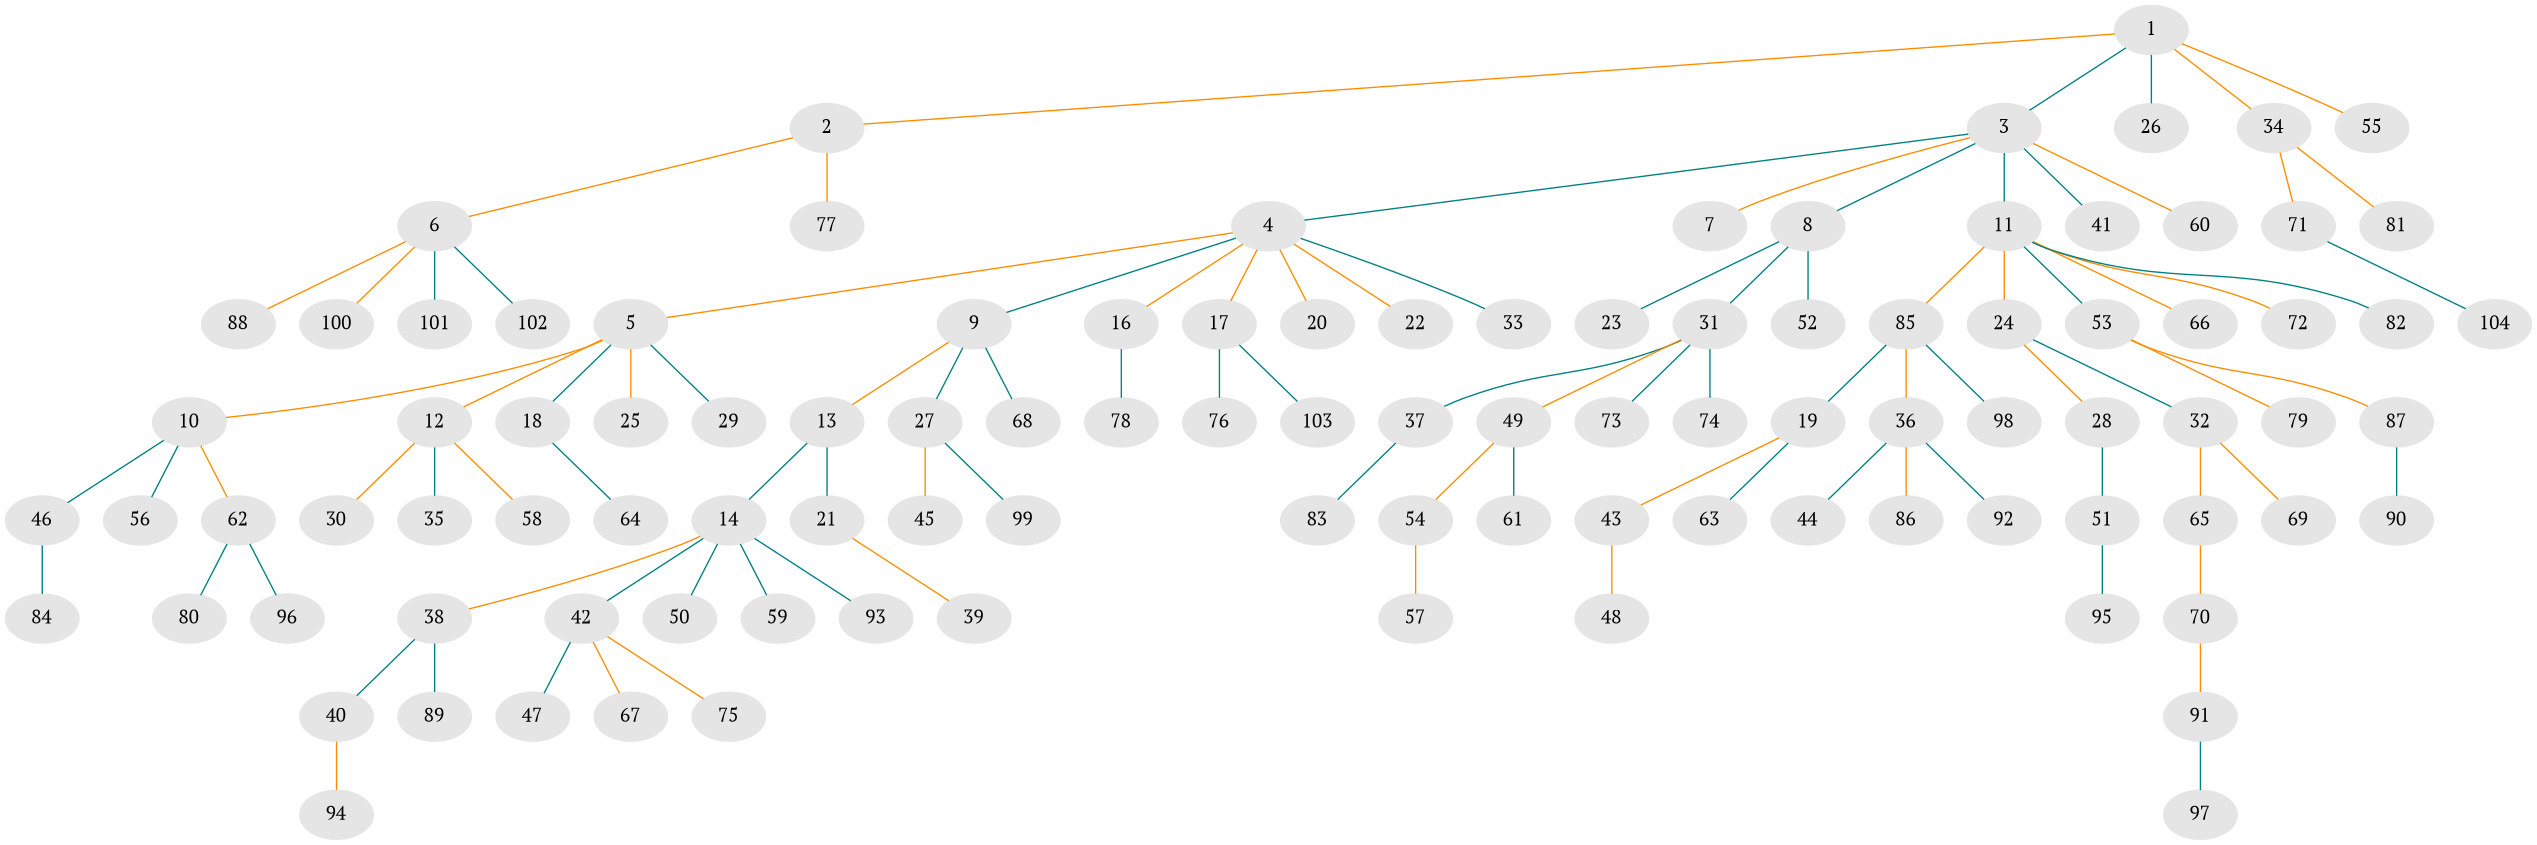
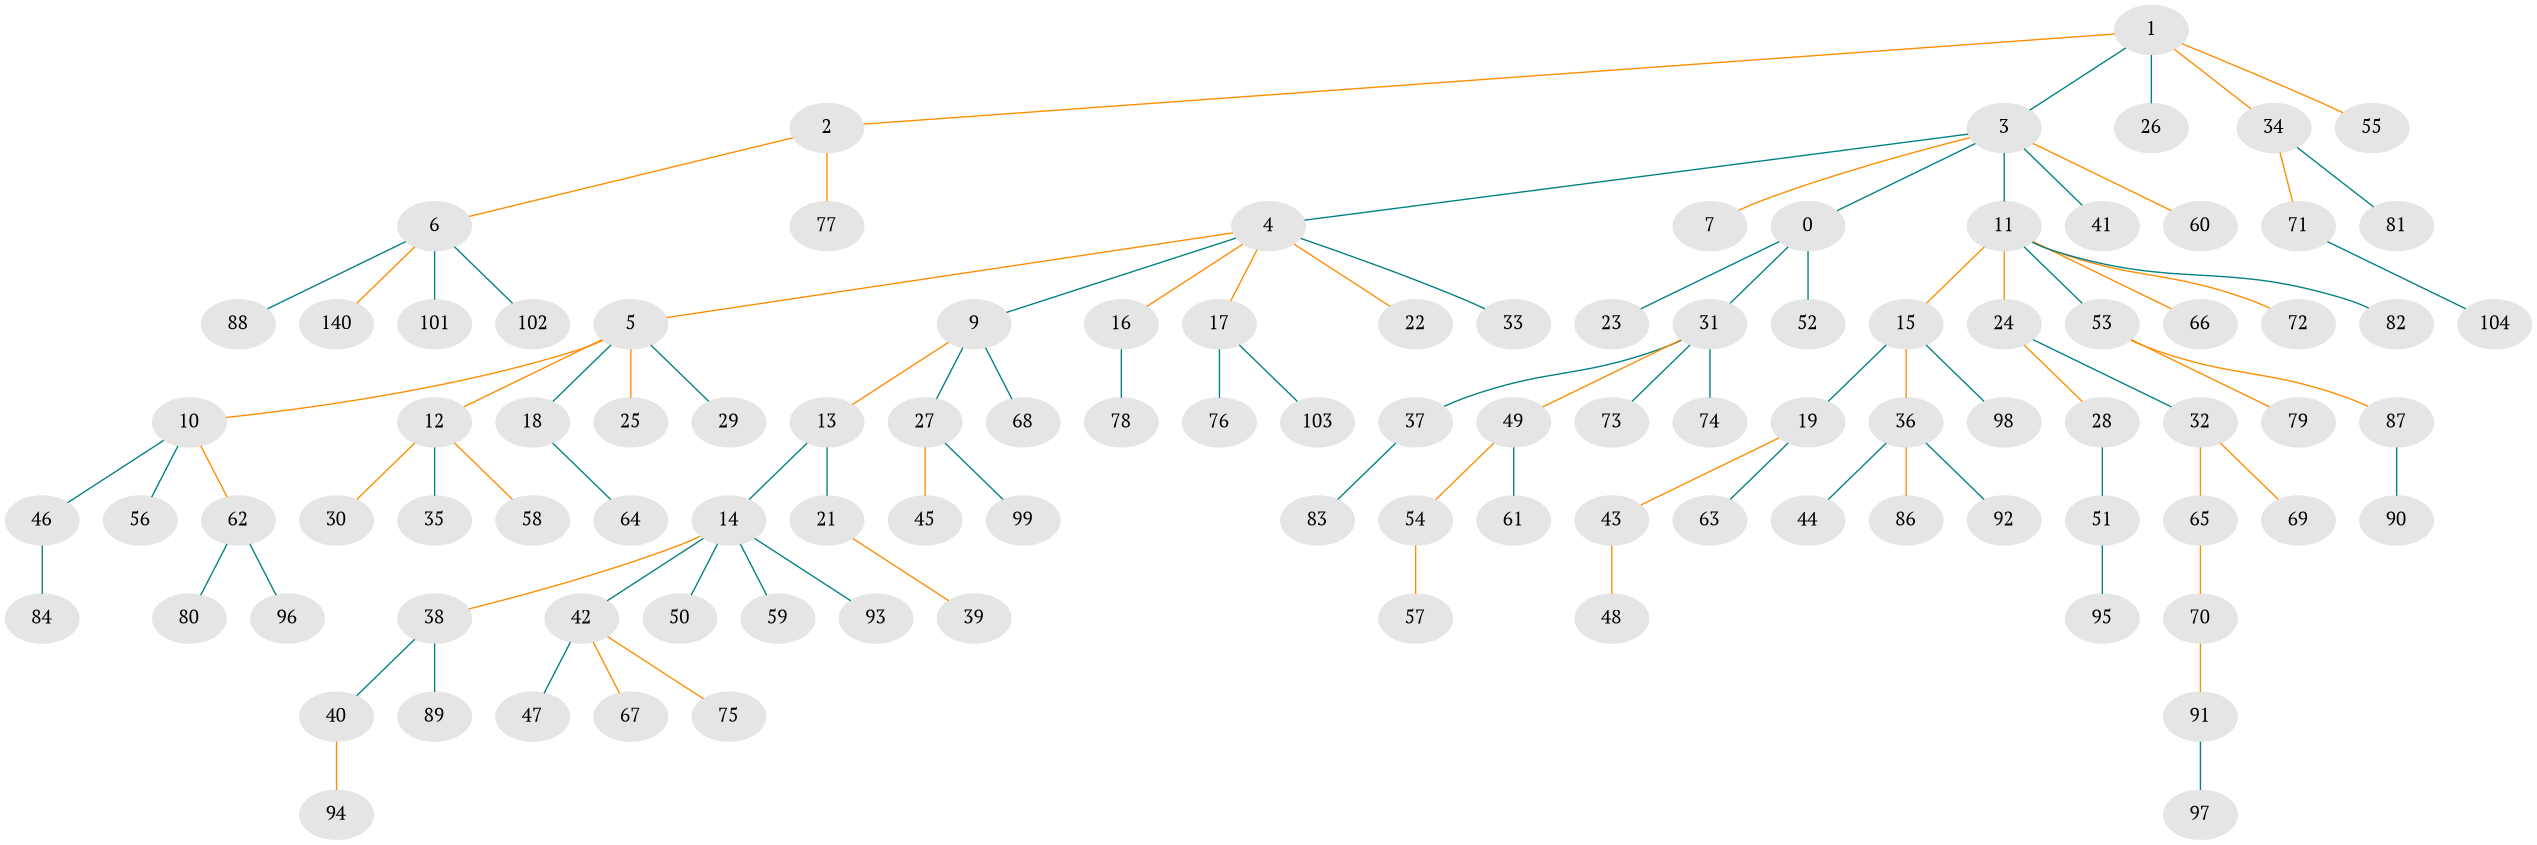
edge "34" -- "81": color darkorange -> teal
node "8": label "8" -> "0"
edge "6" -- "88": color darkorange -> teal
node "100": label "100" -> "140"
node "20": removed
node "85": label "85" -> "15"
